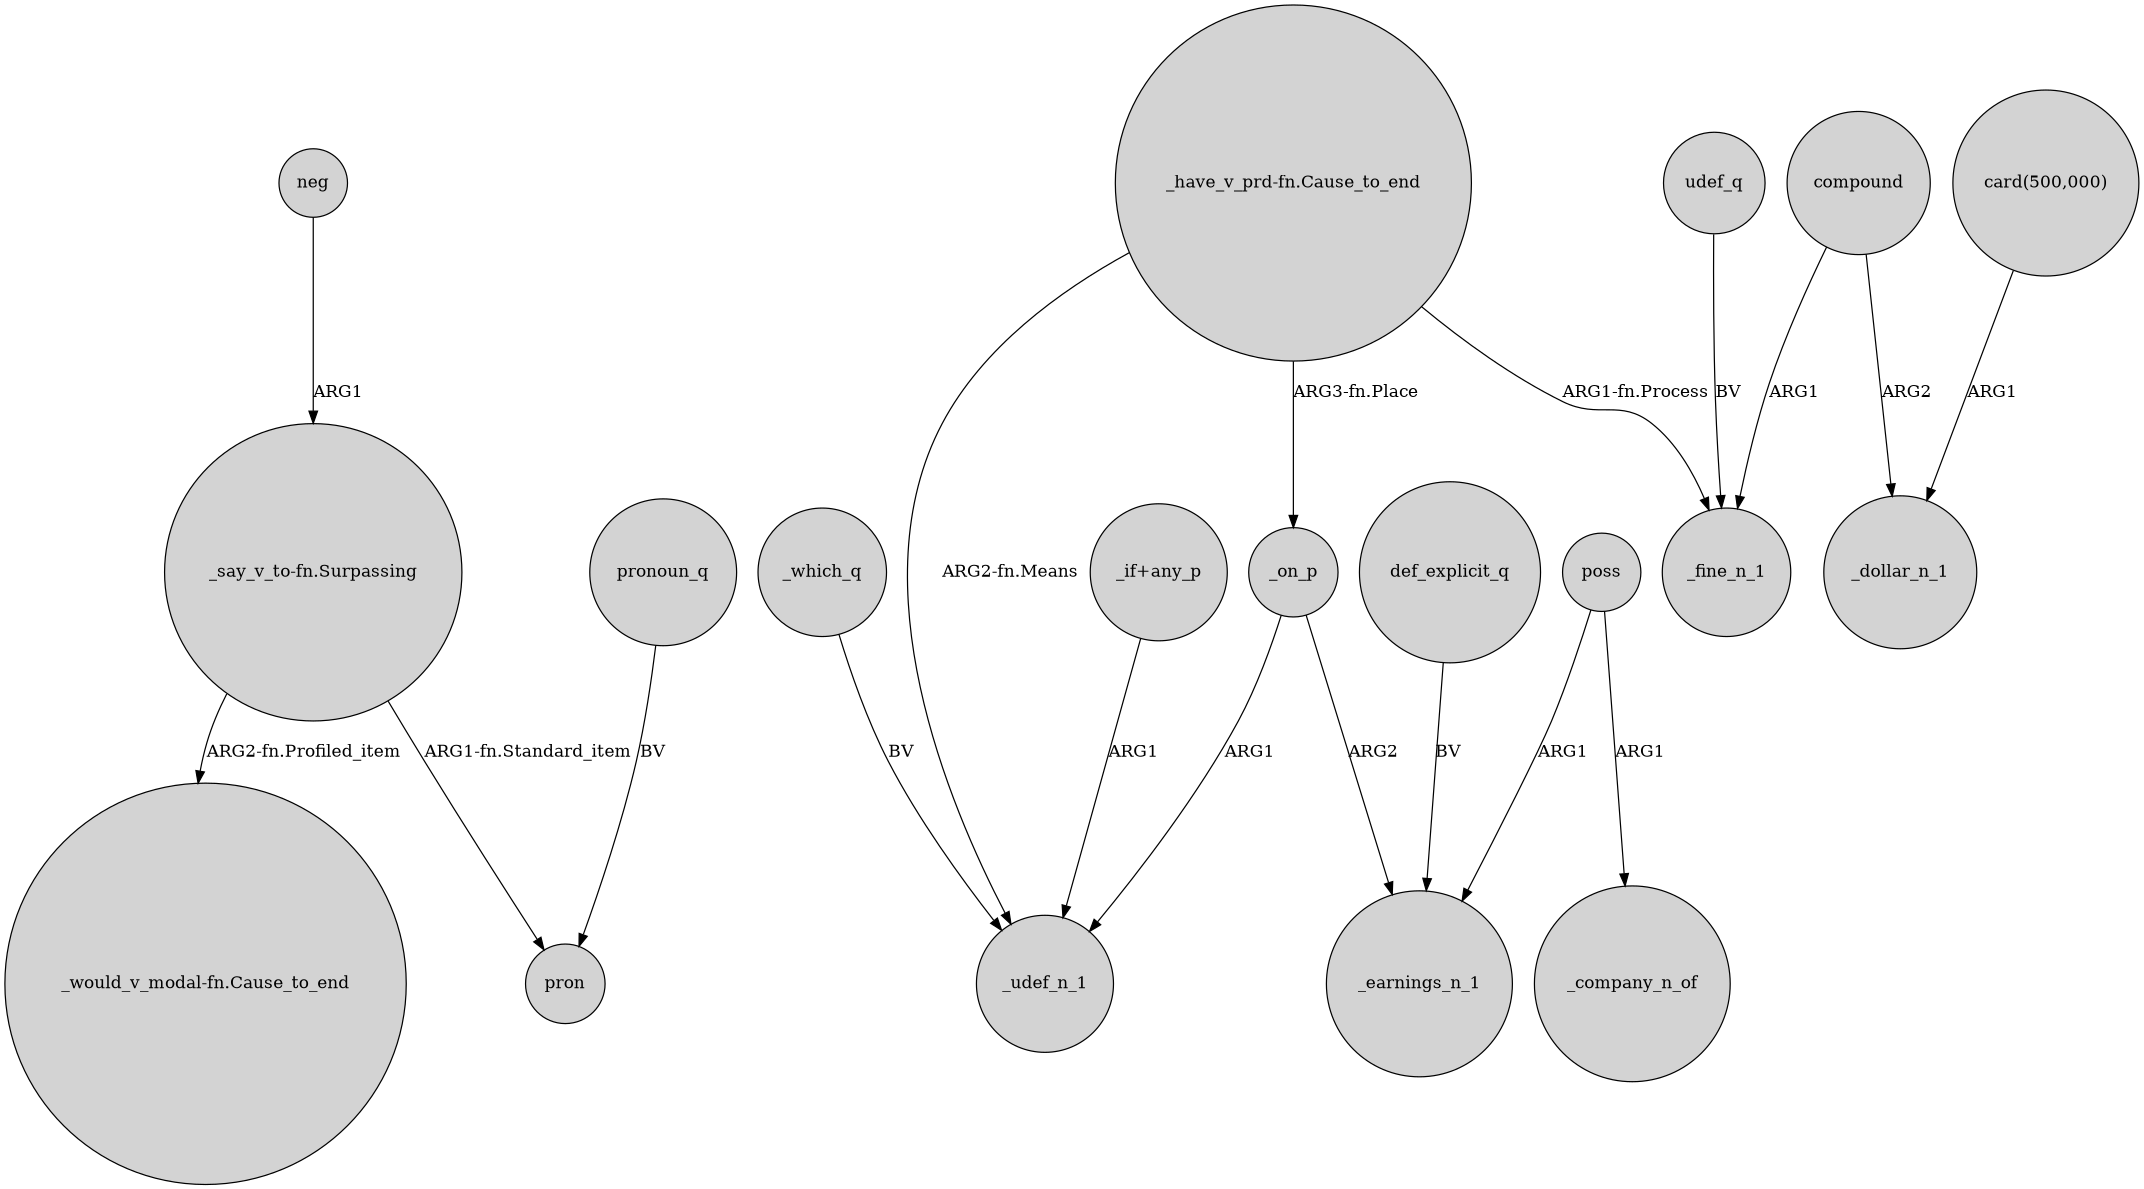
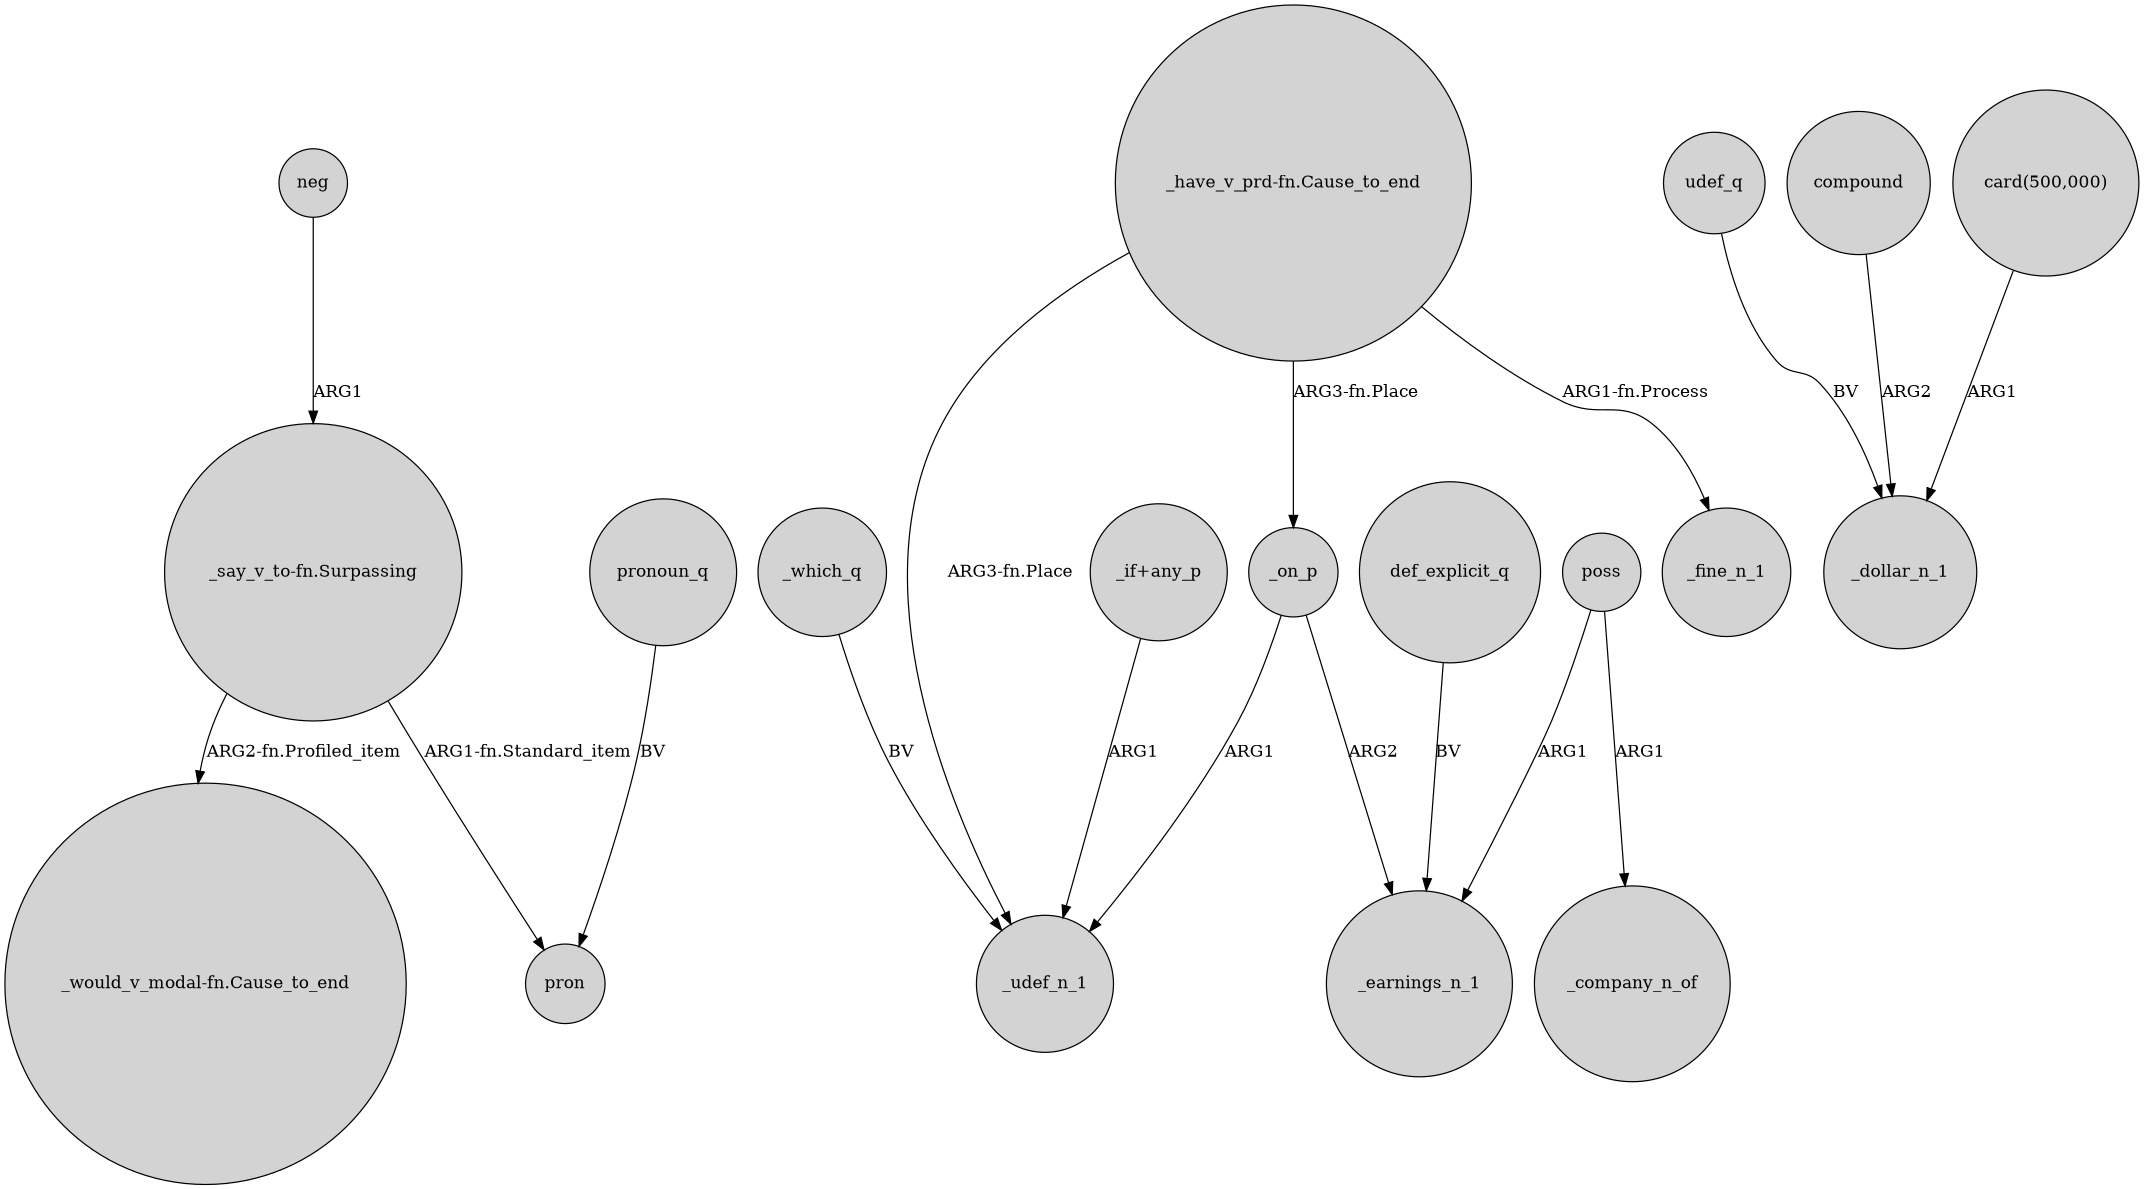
edge "udef_q" -> "_fine_n_1": now "udef_q" -> "_dollar_n_1"
edge "compound" -> "_fine_n_1": removed, label "ARG1"
edge "_have_v_prd-fn.Cause_to_end" -> "_udef_n_1": label "ARG2-fn.Means" -> "ARG3-fn.Place"
